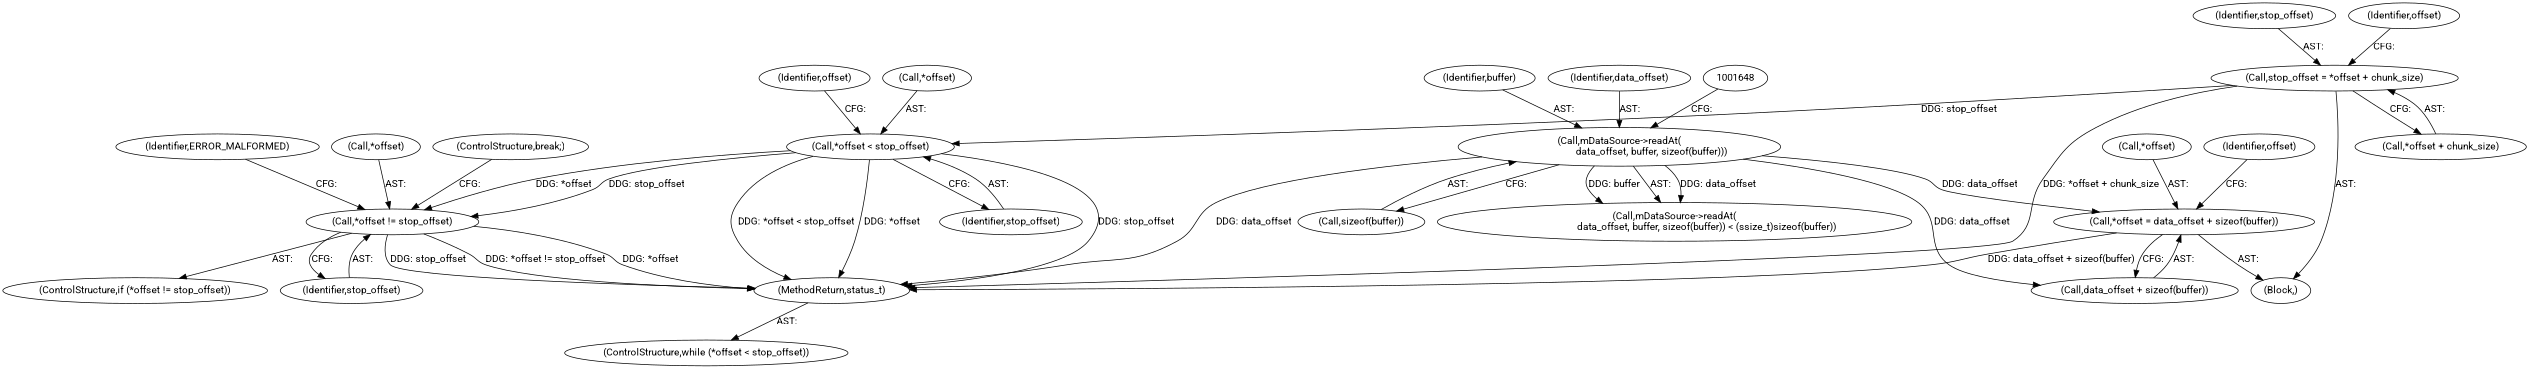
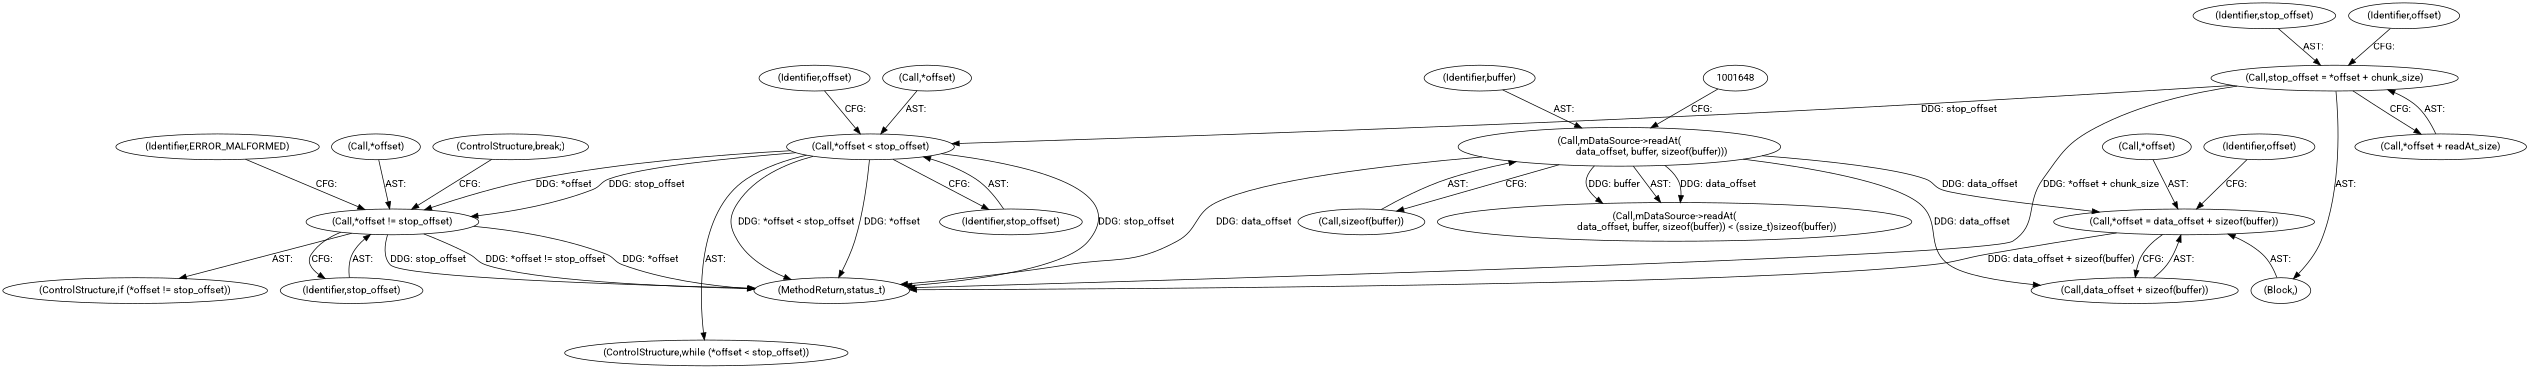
node "(Identifier,data_offset)": removed
node "(Call,*offset + chunk_size)": label "(Call,*offset + chunk_size)" -> "(Call,*offset + readAt_size)"
edge "(Call,*offset = data_offset + sizeof(buffer))" -> "(Block,)": reversed
edge "(MethodReturn,status_t)" -> "(ControlStructure,while (*offset < stop_offset))": now "(Call,*offset < stop_offset)" -> "(ControlStructure,while (*offset < stop_offset))"
